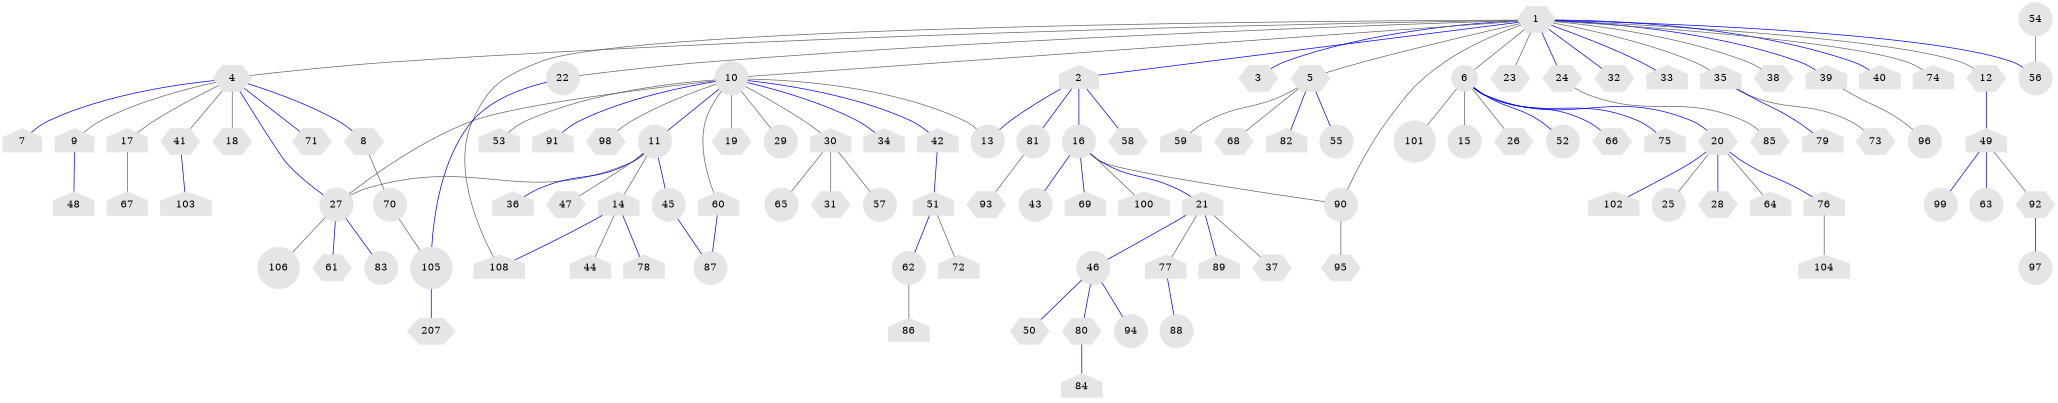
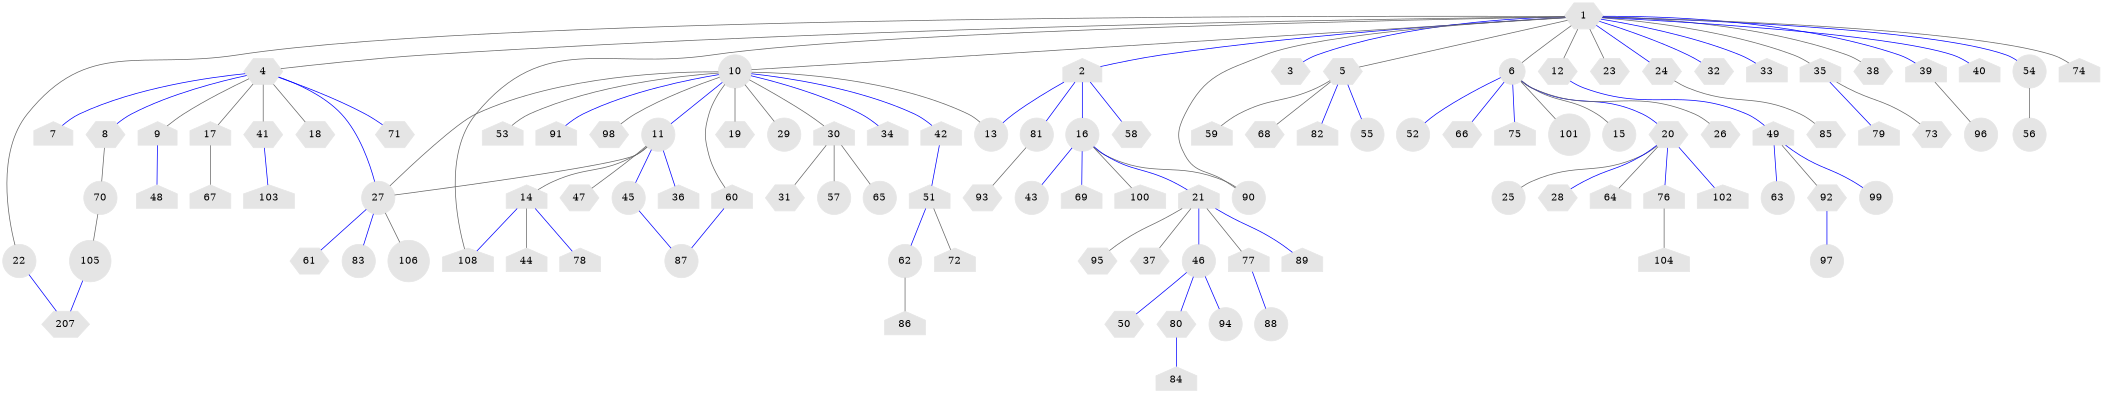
edge "1" -- "56": now "1" -- "54"
edge "22" -- "105": now "22" -- "207"
edge "90" -- "95": now "21" -- "95"
